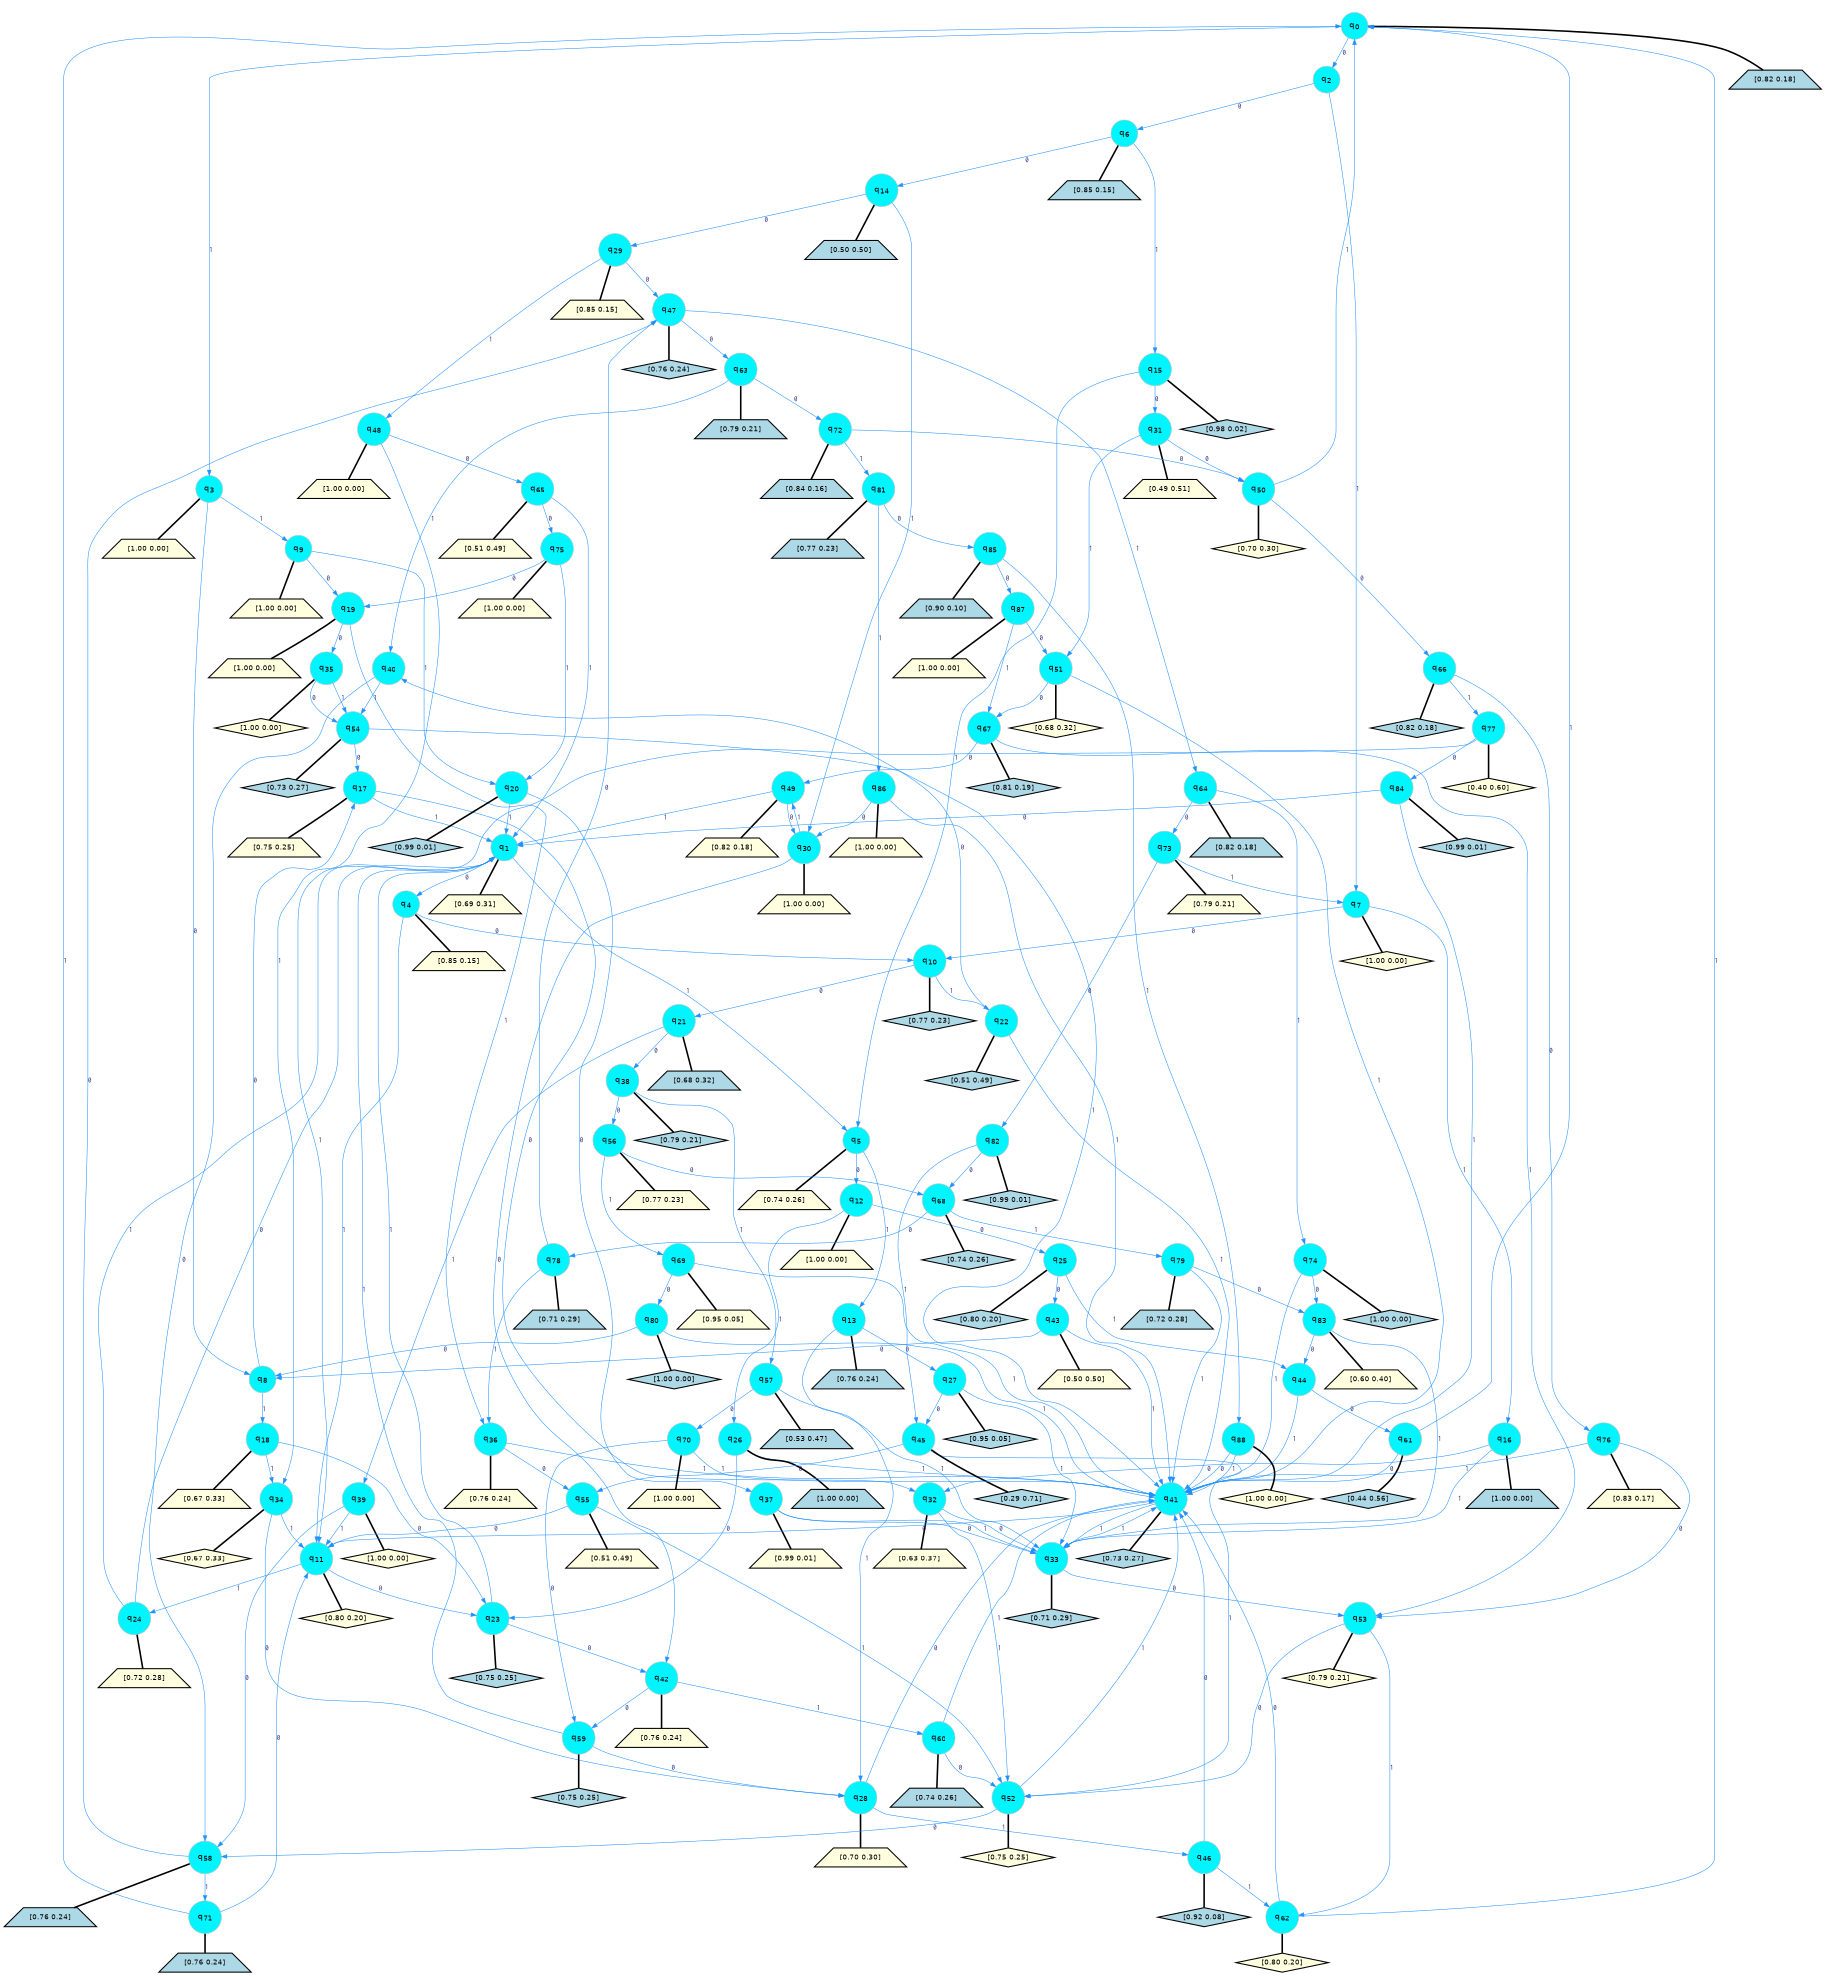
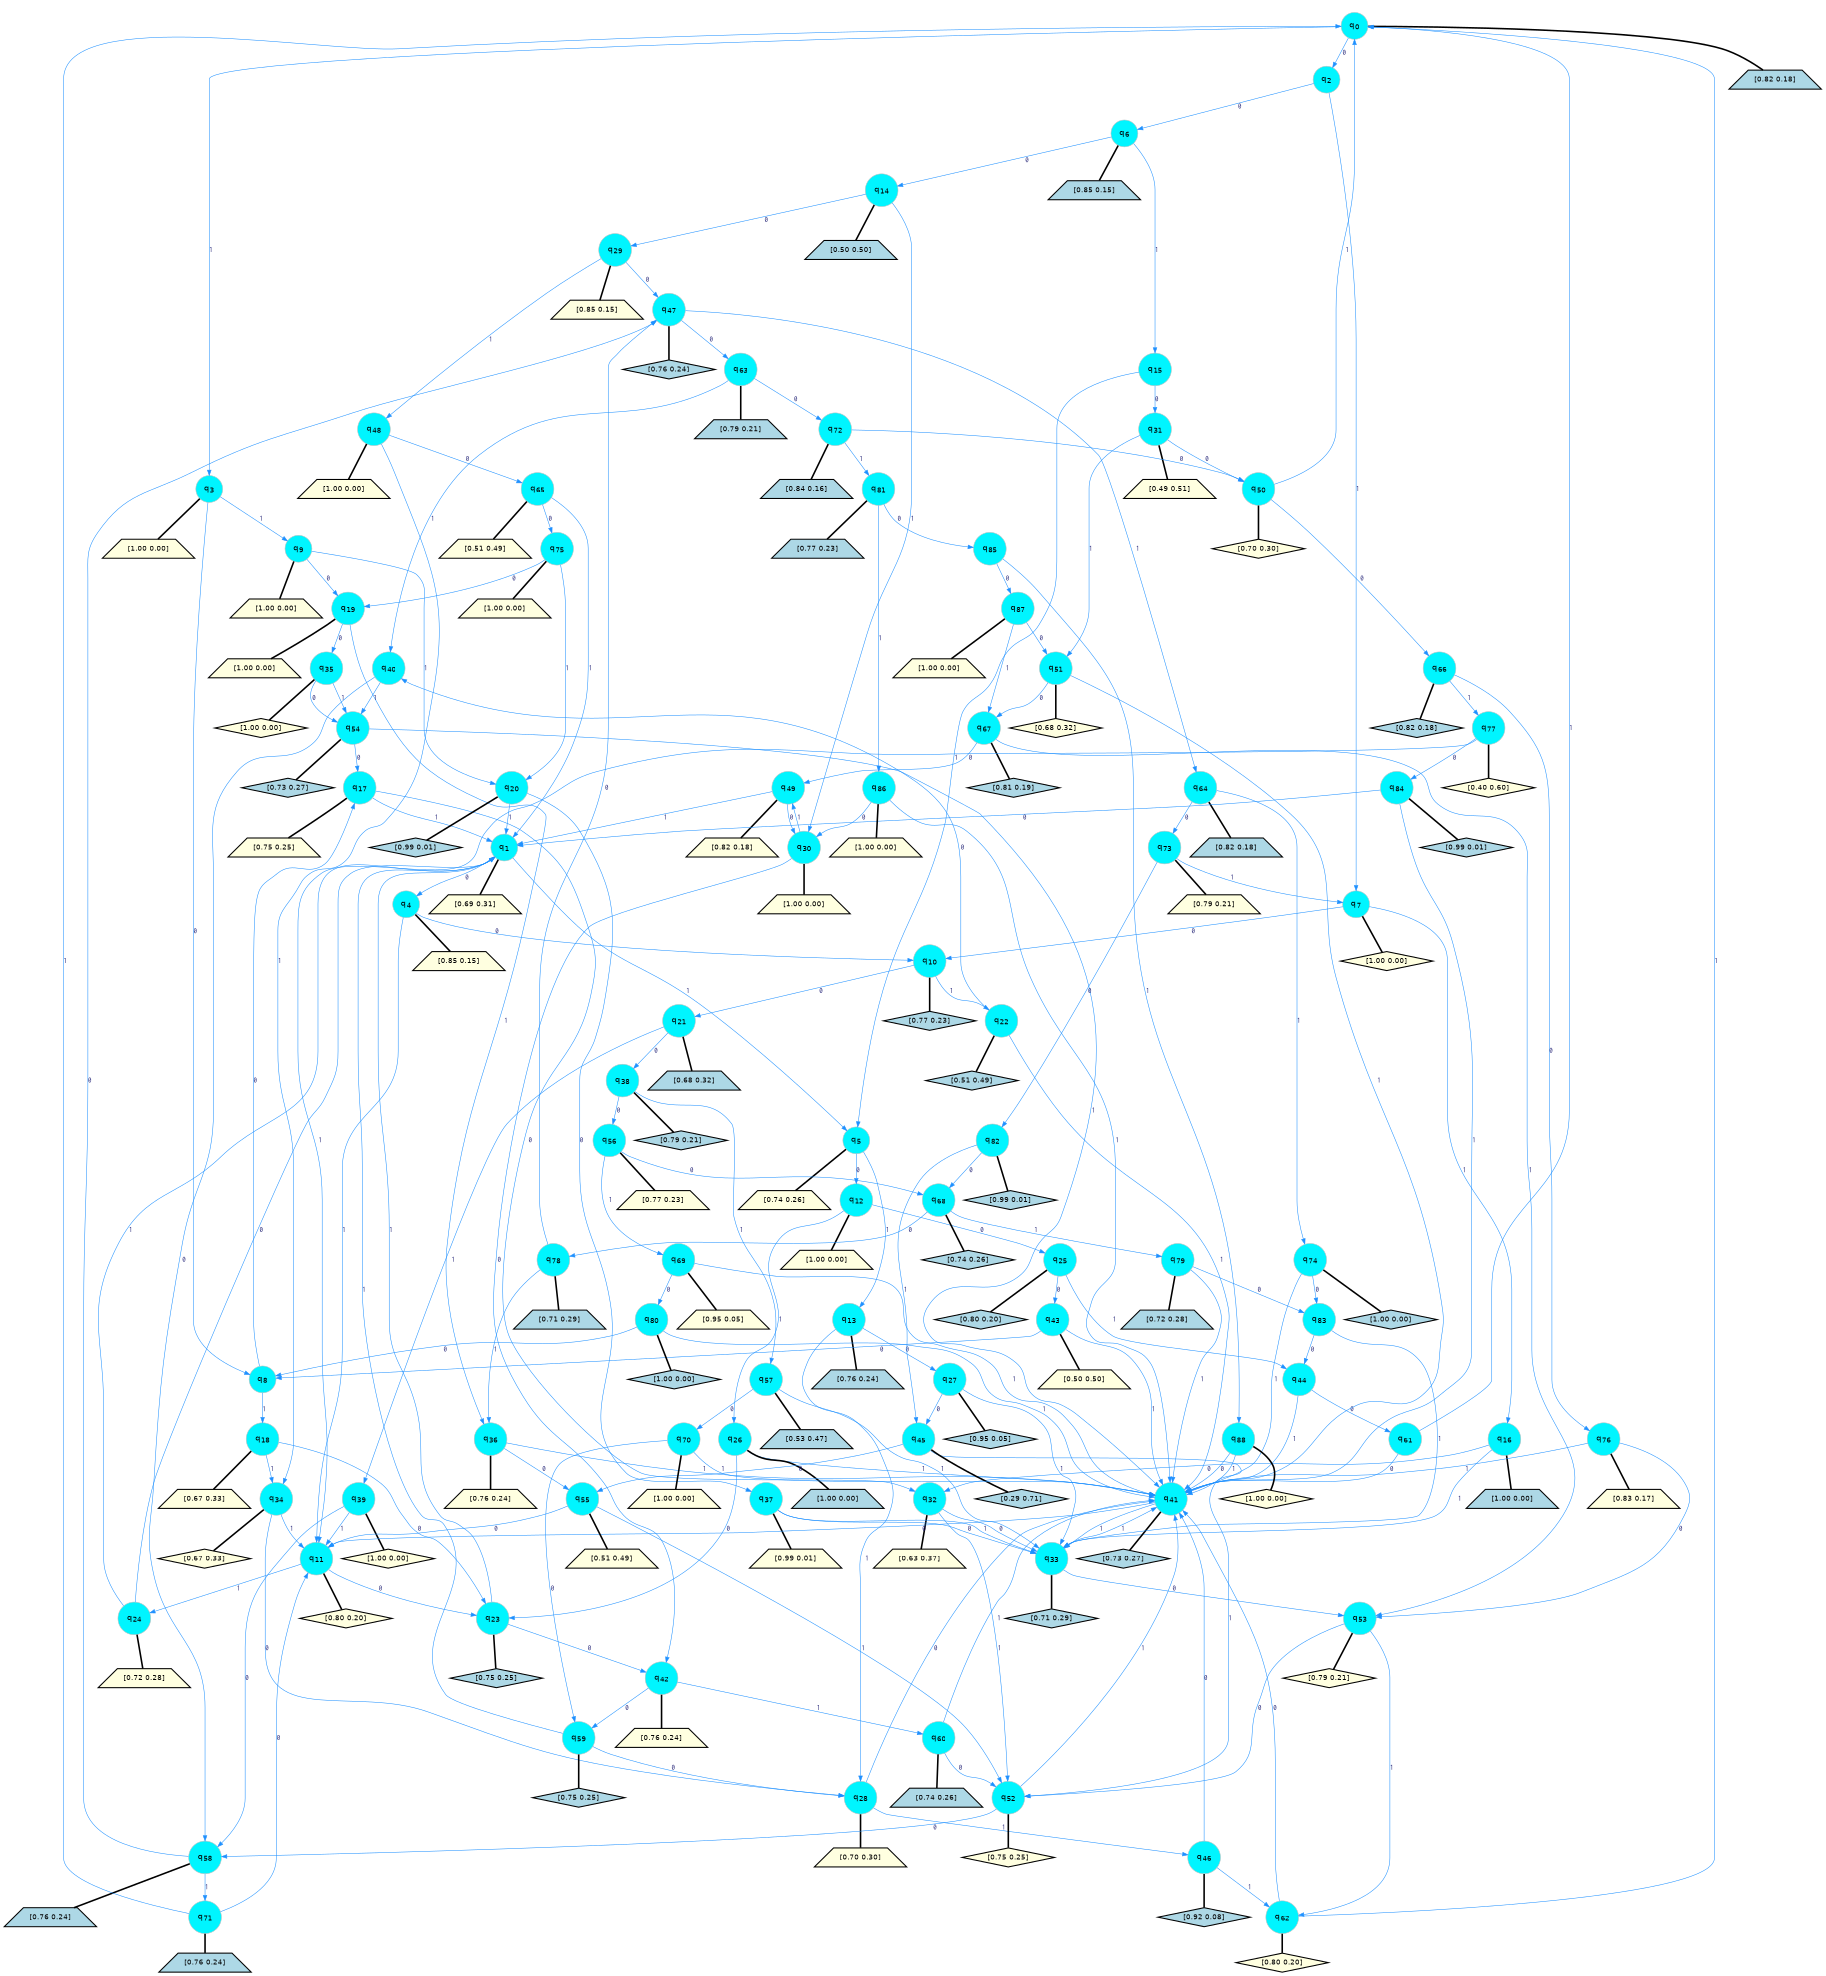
node "[0.98 0.02]": removed
node "[0.90 0.10]": removed
node "[0.60 0.40]": removed
node "[0.44 0.56]": removed
